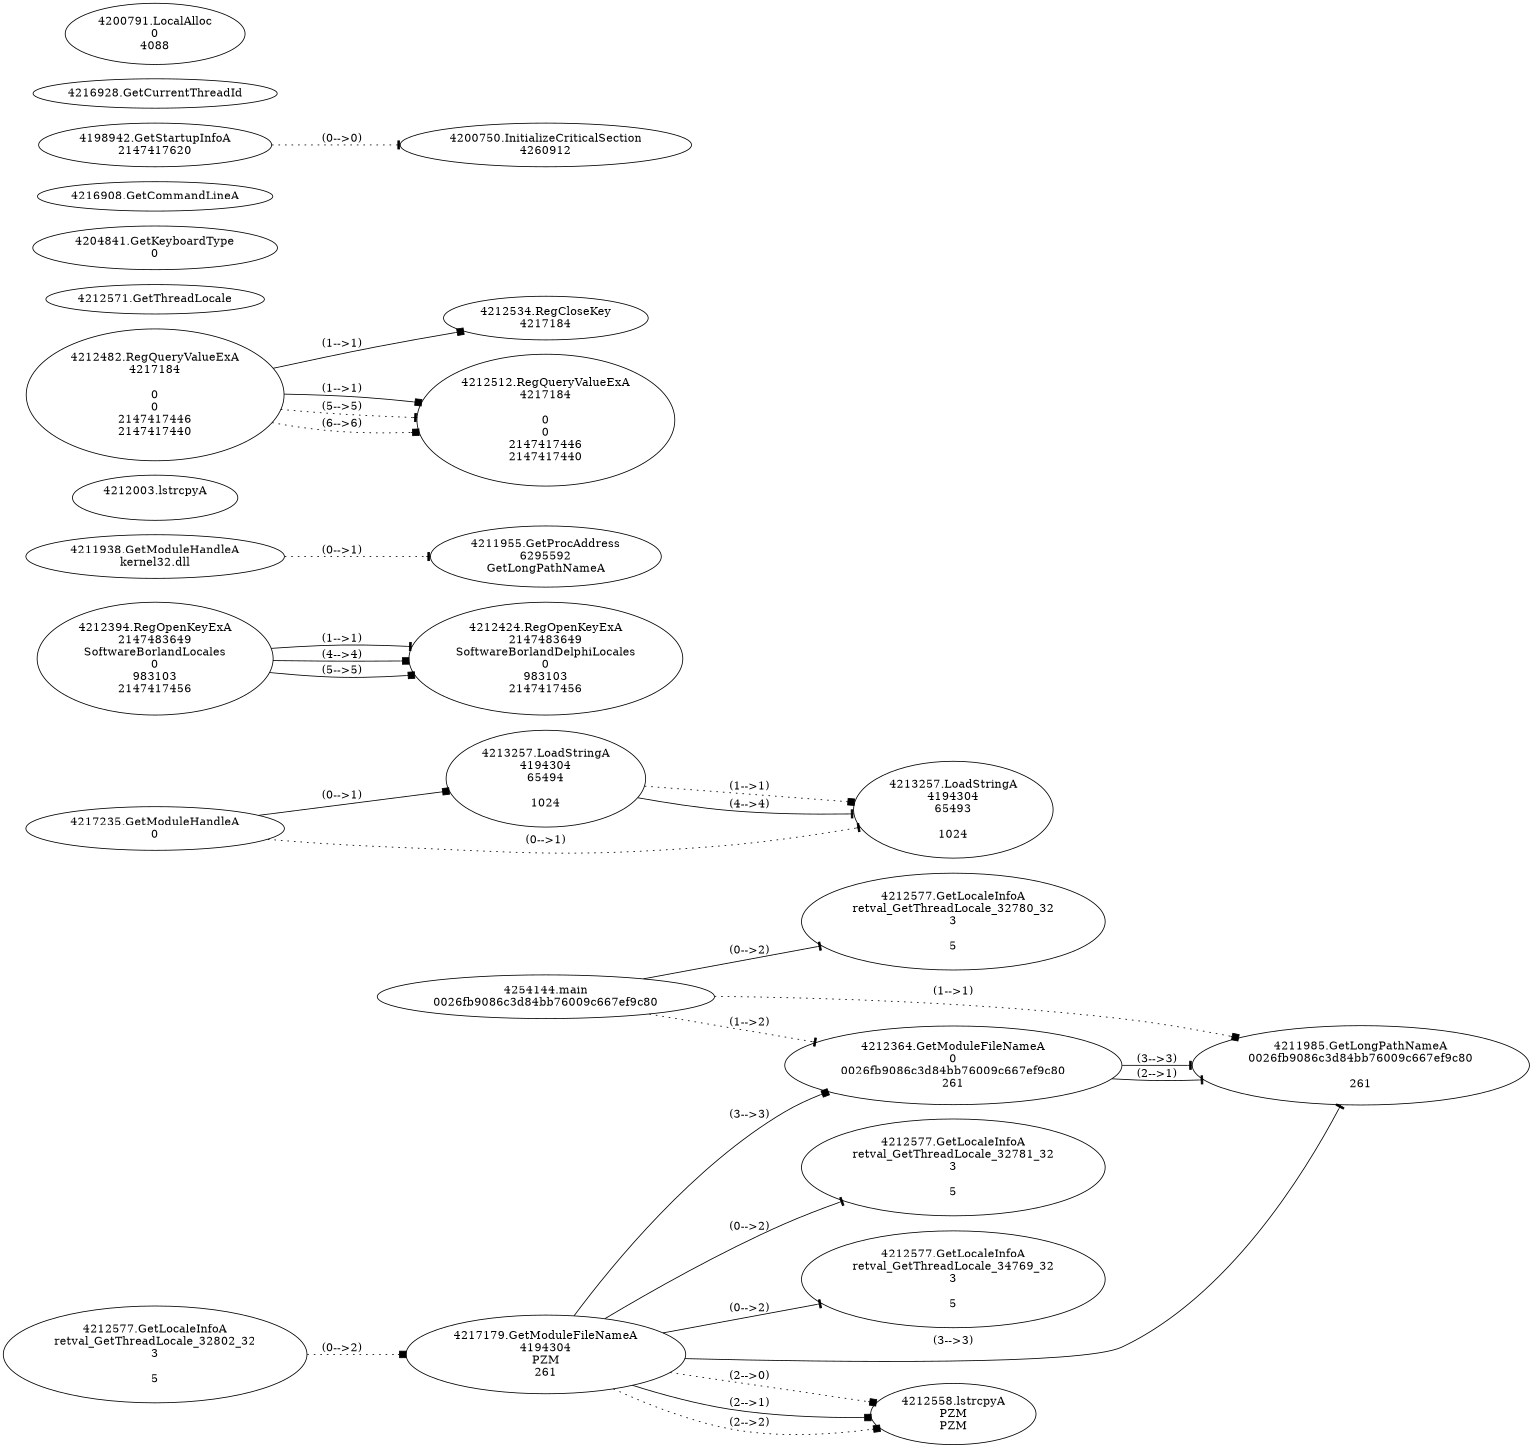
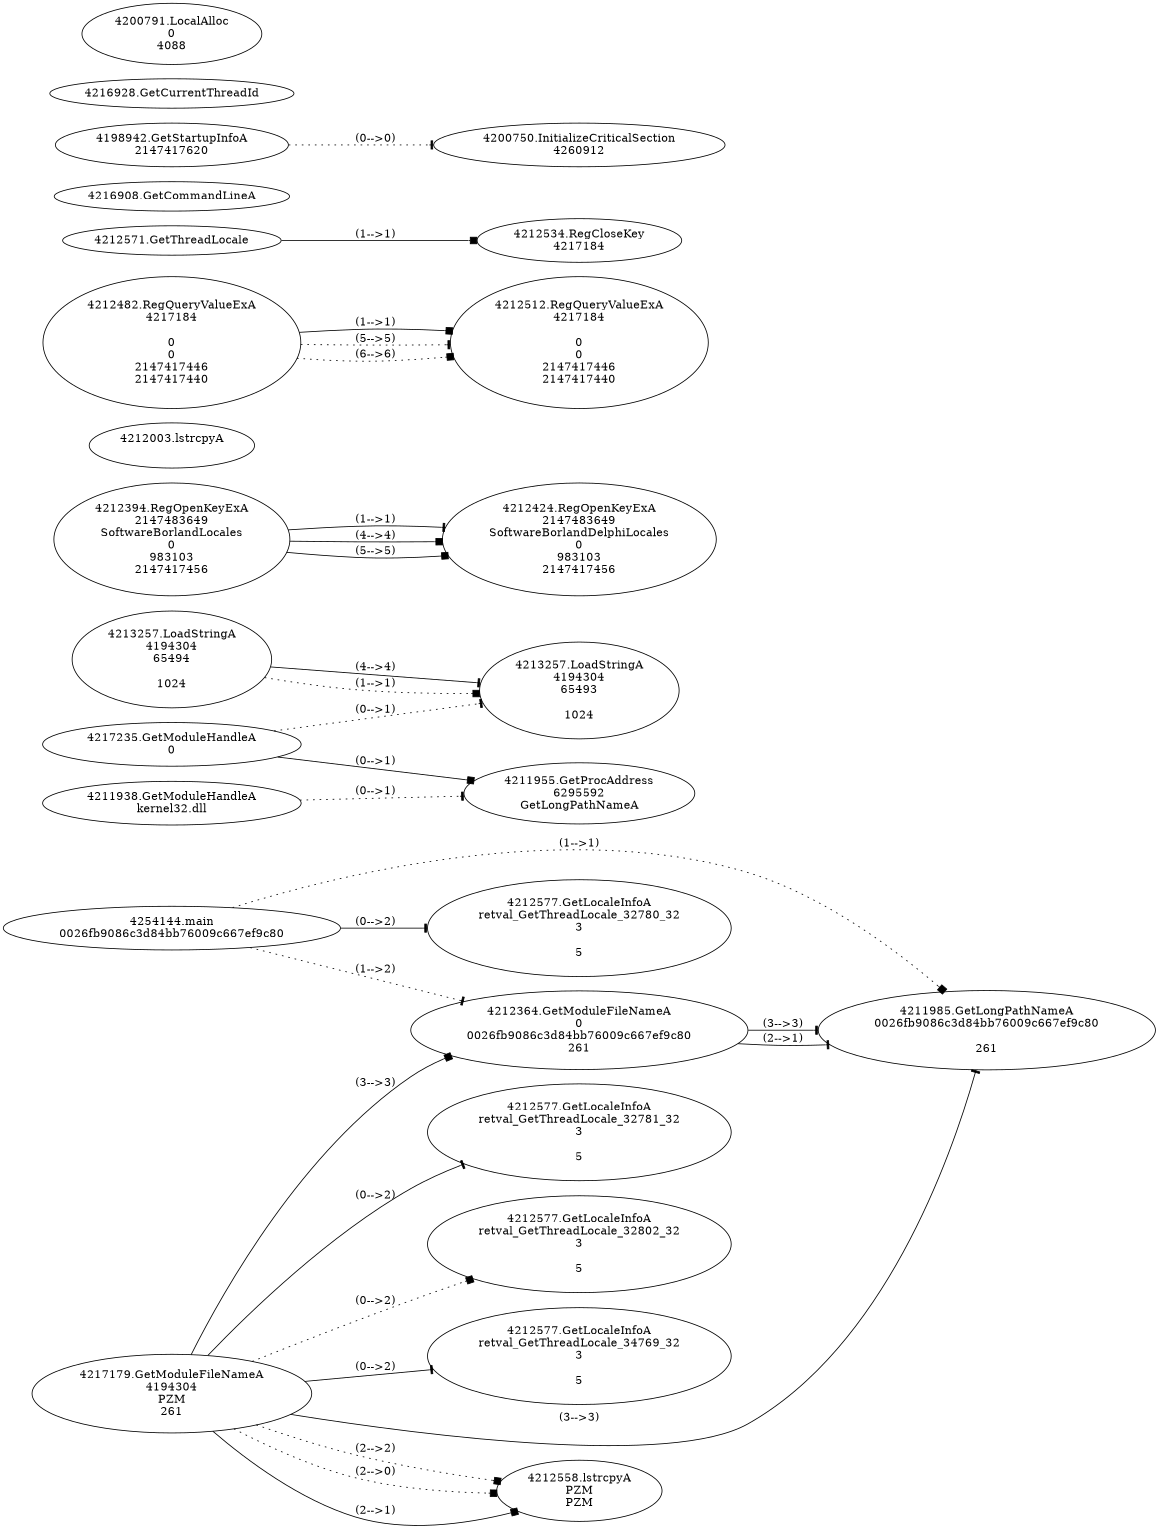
node "4204841.GetKeyboardType 0": removed
edge "4212482.RegQueryValueExA 4217184 0 0 2147417446 2147417440" -> "4212534.RegCloseKey 4217184": now "4212571.GetThreadLocale" -> "4212534.RegCloseKey 4217184"
edge "4217235.GetModuleHandleA 0" -> "4213257.LoadStringA 4194304 65494 1024": now "4217235.GetModuleHandleA 0" -> "4211955.GetProcAddress 6295592 GetLongPathNameA"
edge "4212577.GetLocaleInfoA retval_GetThreadLocale_32802_32 3 5" -> "4217179.GetModuleFileNameA 4194304 PZM 261": reversed
